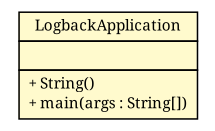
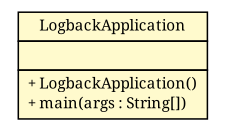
node "LogbackApplication": text "+ String()" -> "+ LogbackApplication()"
